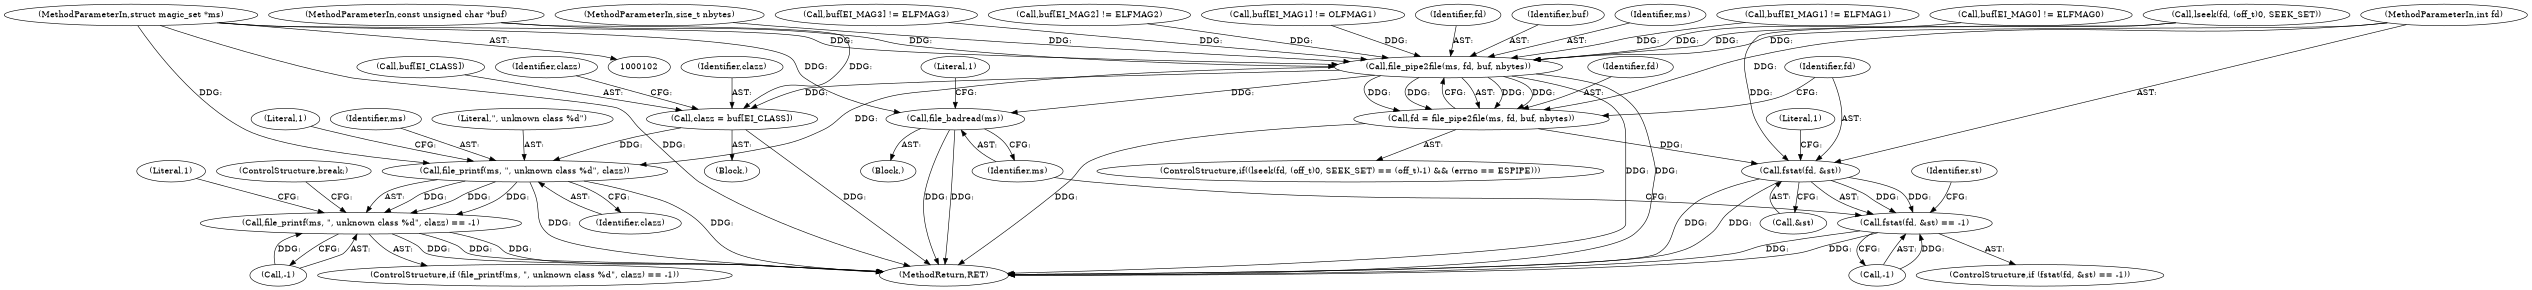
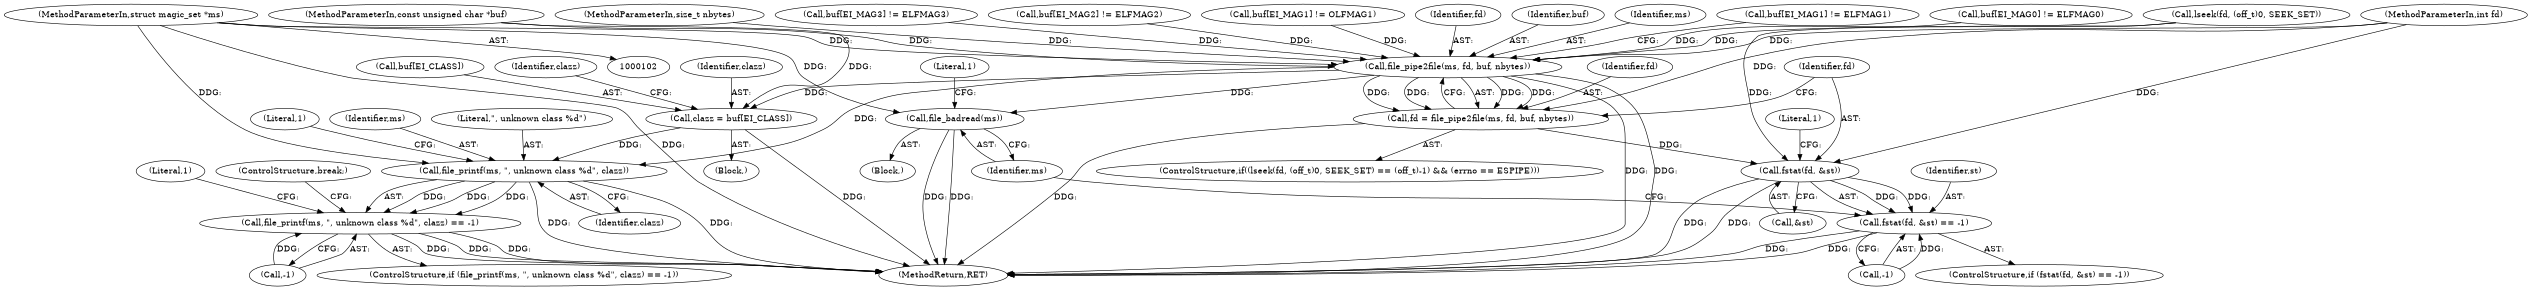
edge "(Call,buf[EI_MAG1] != ELFMAG1)" -> "(Call,file_pipe2file(ms, fd, buf, nbytes))": label "DDG: " -> "CFG: "
edge "(MethodParameterIn,int fd)" -> "(Call,fstat(fd, &st))": label "AST: " -> "DDG: "
edge "(Identifier,st)" -> "(Call,fstat(fd, &st) == -1)": label "CFG: " -> "AST: "
